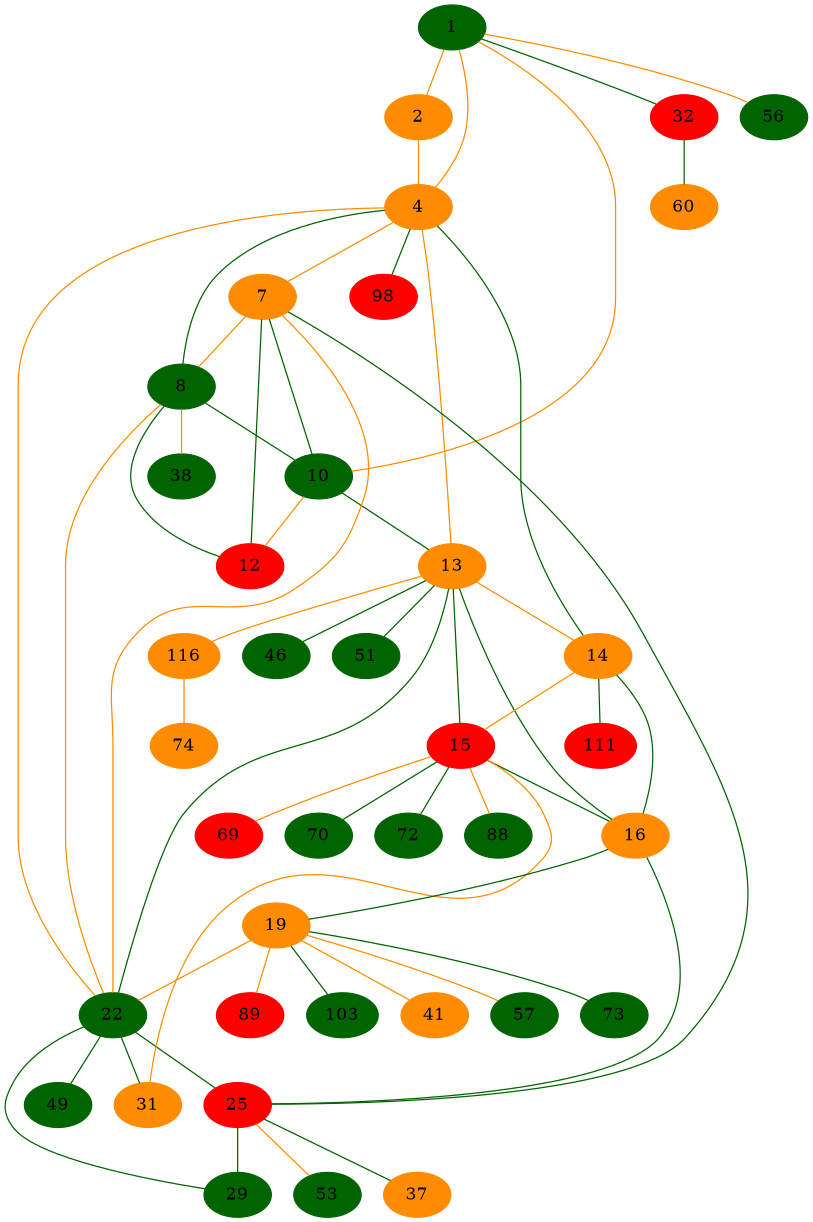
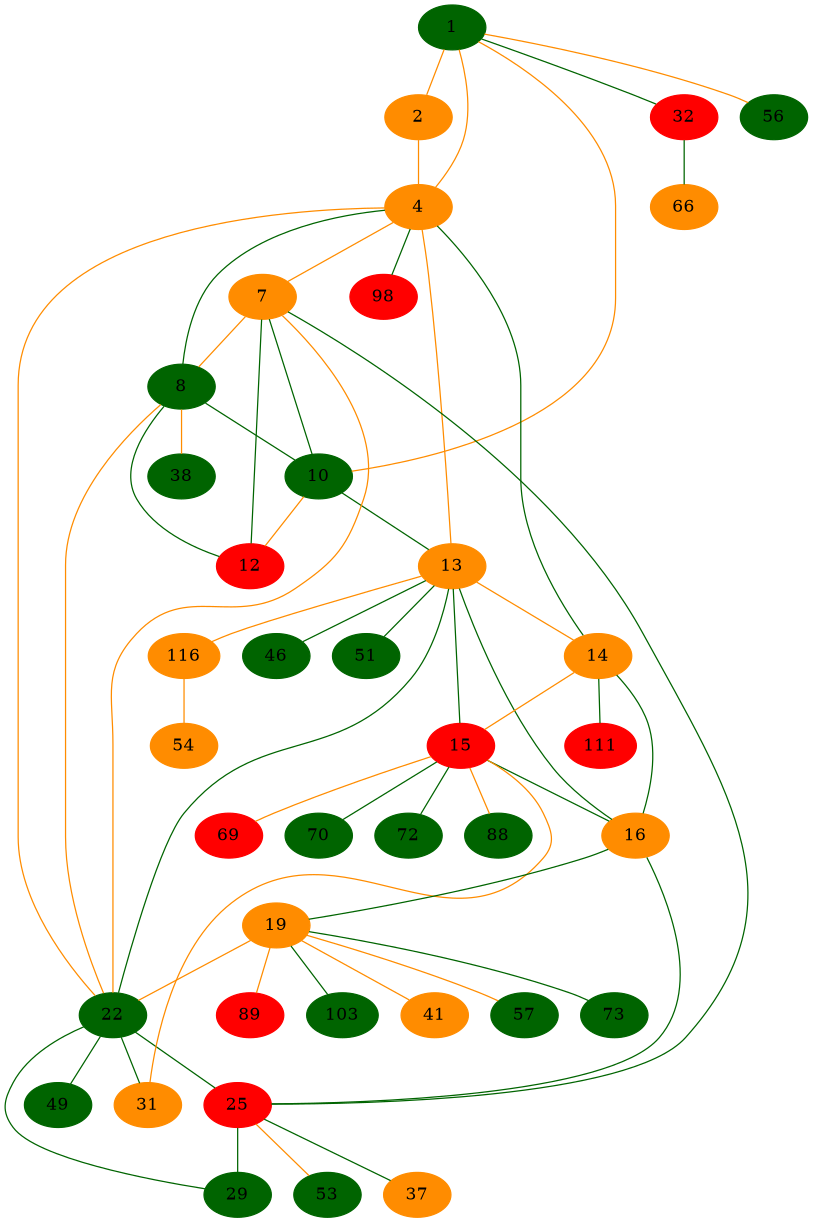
node "60": label "60" -> "66"
node "74": label "74" -> "54"
